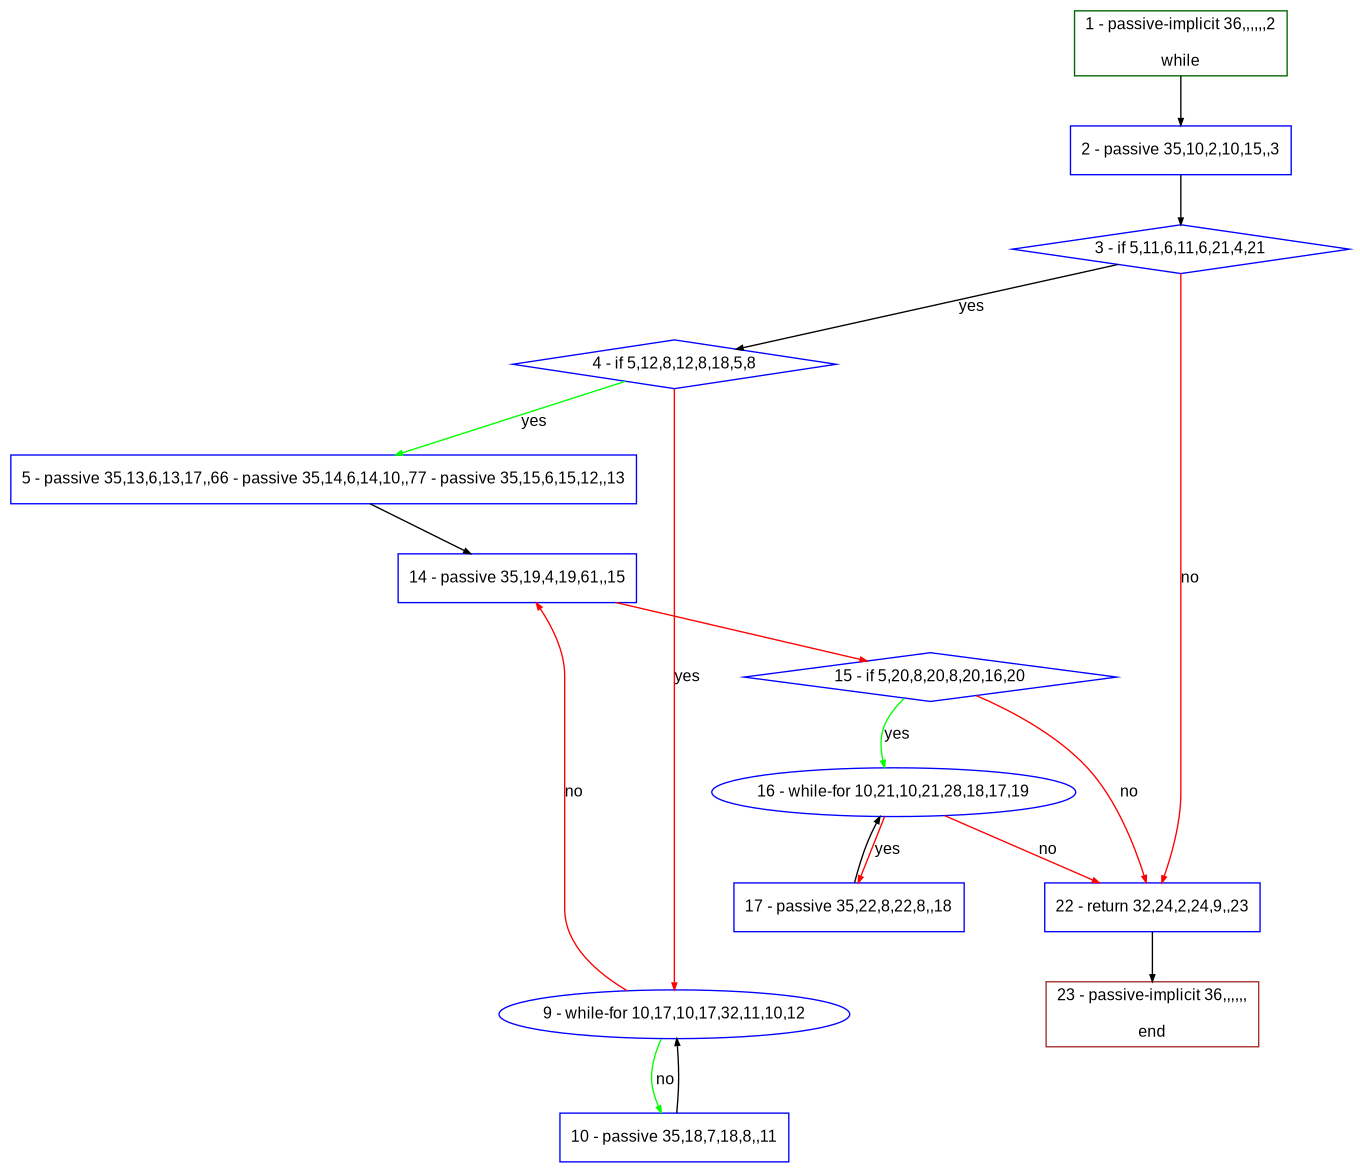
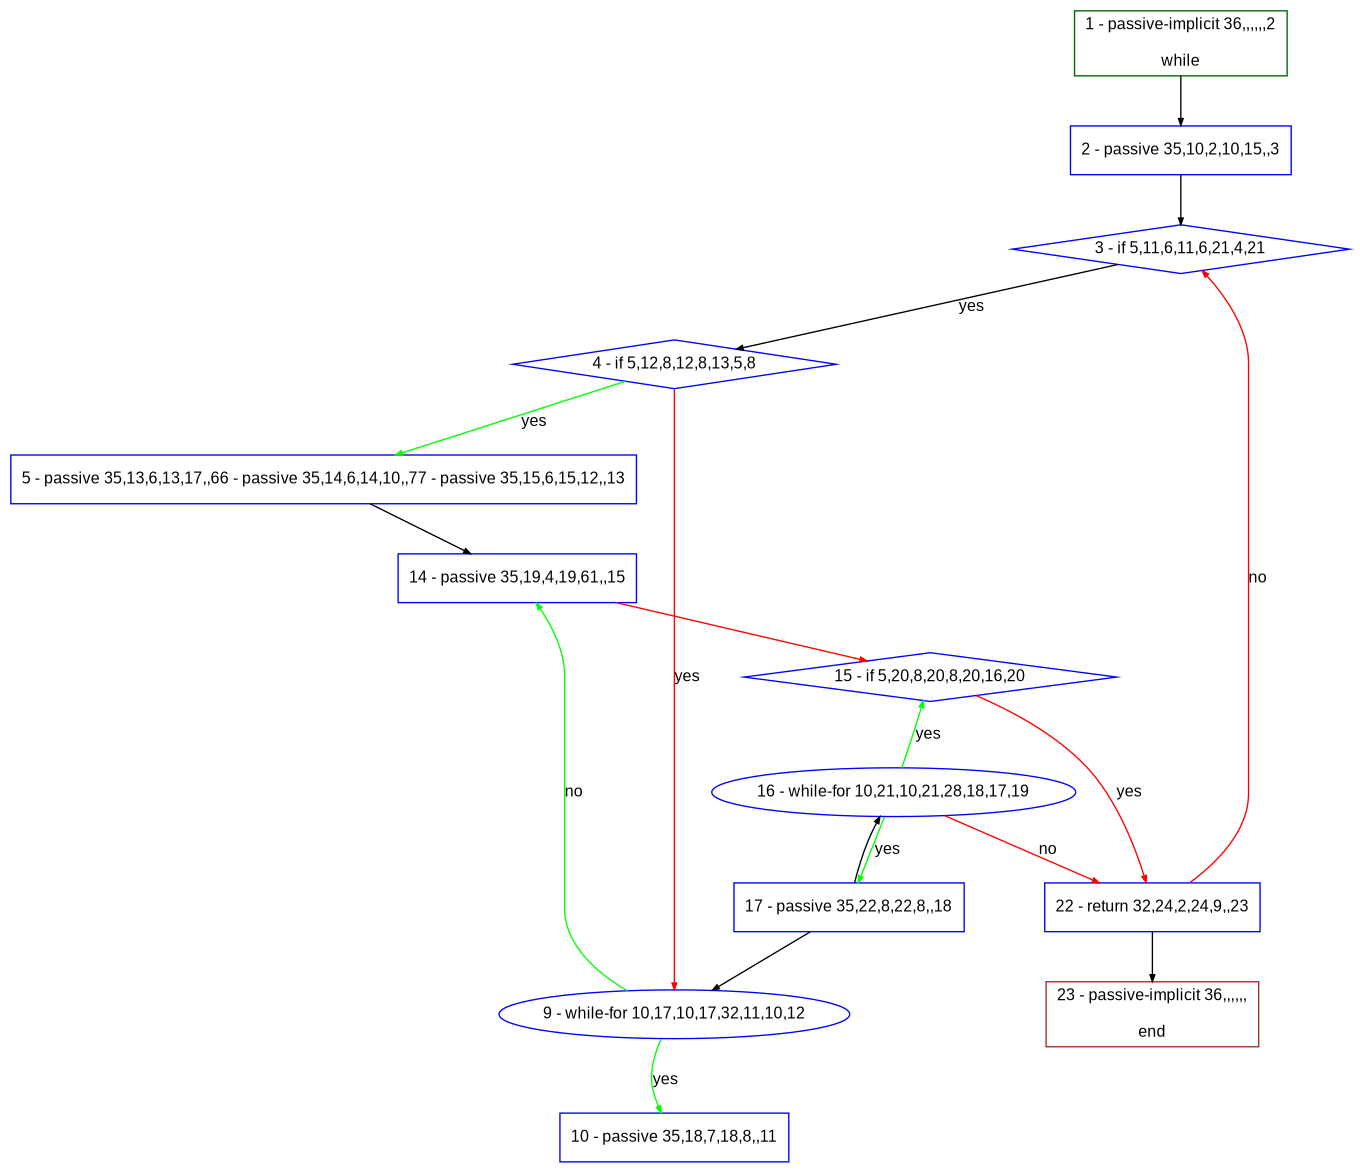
node "4 - if 5,12,8,12,8,18,5,8": label "4 - if 5,12,8,12,8,18,5,8" -> "4 - if 5,12,8,12,8,13,5,8"
edge "3 - if 5,11,6,11,6,21,4,21" -> "22 - return 32,24,2,24,9,,23": reversed
edge "15 - if 5,20,8,20,8,20,16,20" -> "16 - while-for 10,21,10,21,28,18,17,19": reversed
edge "15 - if 5,20,8,20,8,20,16,20" -> "22 - return 32,24,2,24,9,,23": label "no" -> "yes"
edge "9 - while-for 10,17,10,17,32,11,10,12" -> "14 - passive 35,19,4,19,61,,15": color #ff0000 -> #00ff00
edge "16 - while-for 10,21,10,21,28,18,17,19" -> "17 - passive 35,22,8,22,8,,18": color #ff0000 -> #00ff00
edge "10 - passive 35,18,7,18,8,,11" -> "9 - while-for 10,17,10,17,32,11,10,12": now "17 - passive 35,22,8,22,8,,18" -> "9 - while-for 10,17,10,17,32,11,10,12"
edge "9 - while-for 10,17,10,17,32,11,10,12" -> "10 - passive 35,18,7,18,8,,11": label "no" -> "yes"
